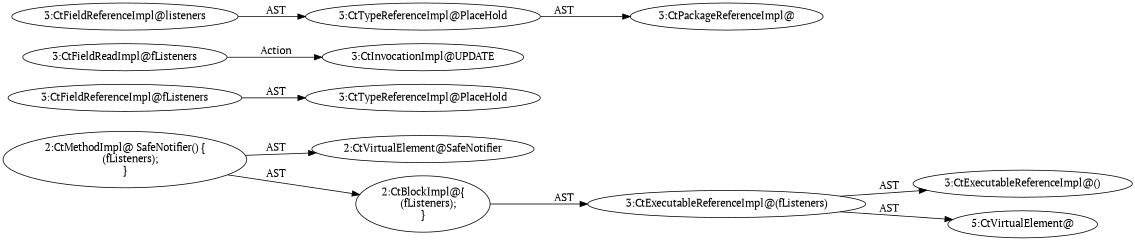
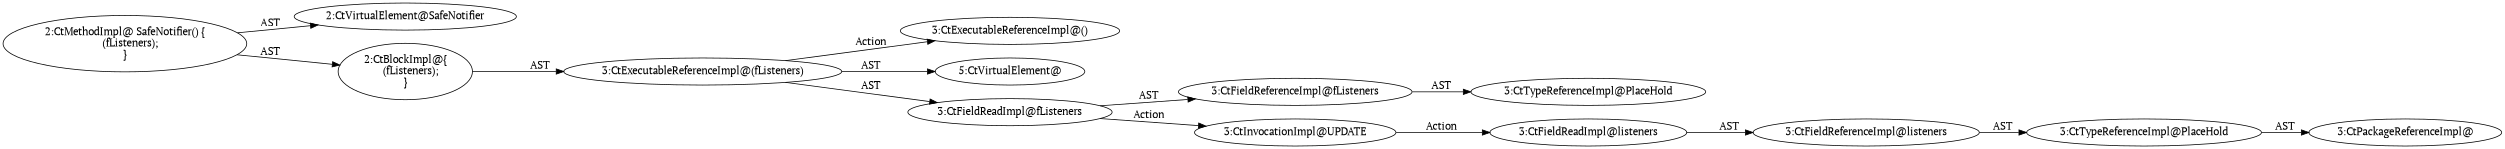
edge "3:CtExecutableReferenceImpl@(fListeners)" -> "3:CtFieldReadImpl@fListeners": added, label "AST"
edge "3:CtFieldReadImpl@fListeners" -> "3:CtFieldReferenceImpl@fListeners": added, label "AST"
node "3:CtFieldReadImpl@listeners": added
edge "3:CtExecutableReferenceImpl@(fListeners)" -> "3:CtExecutableReferenceImpl@()": label "AST" -> "Action"
